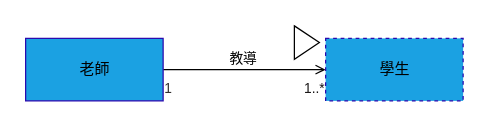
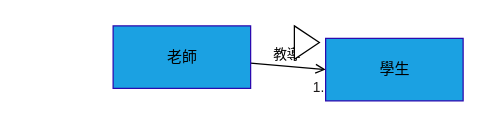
node "老師": moved (94, 69) -> (182, 57)
node "學生": style dashed -> solid
